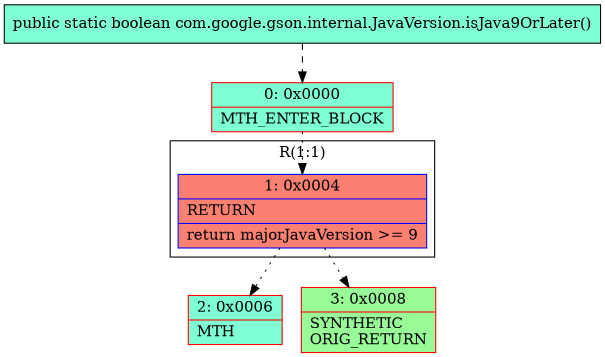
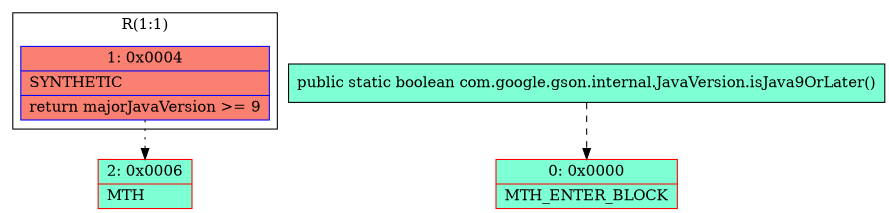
edge "0: 0x0000" -> "1: 0x0004": removed
node "1: 0x0004": text "RETURN" -> "SYNTHETIC"
node "3: 0x0008": removed
